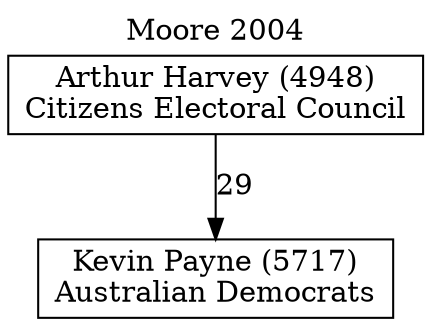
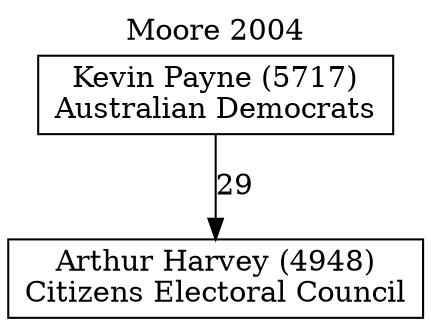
edge "Arthur Harvey (4948) Citizens Electoral Council" -> "Kevin Payne (5717) Australian Democrats": reversed
